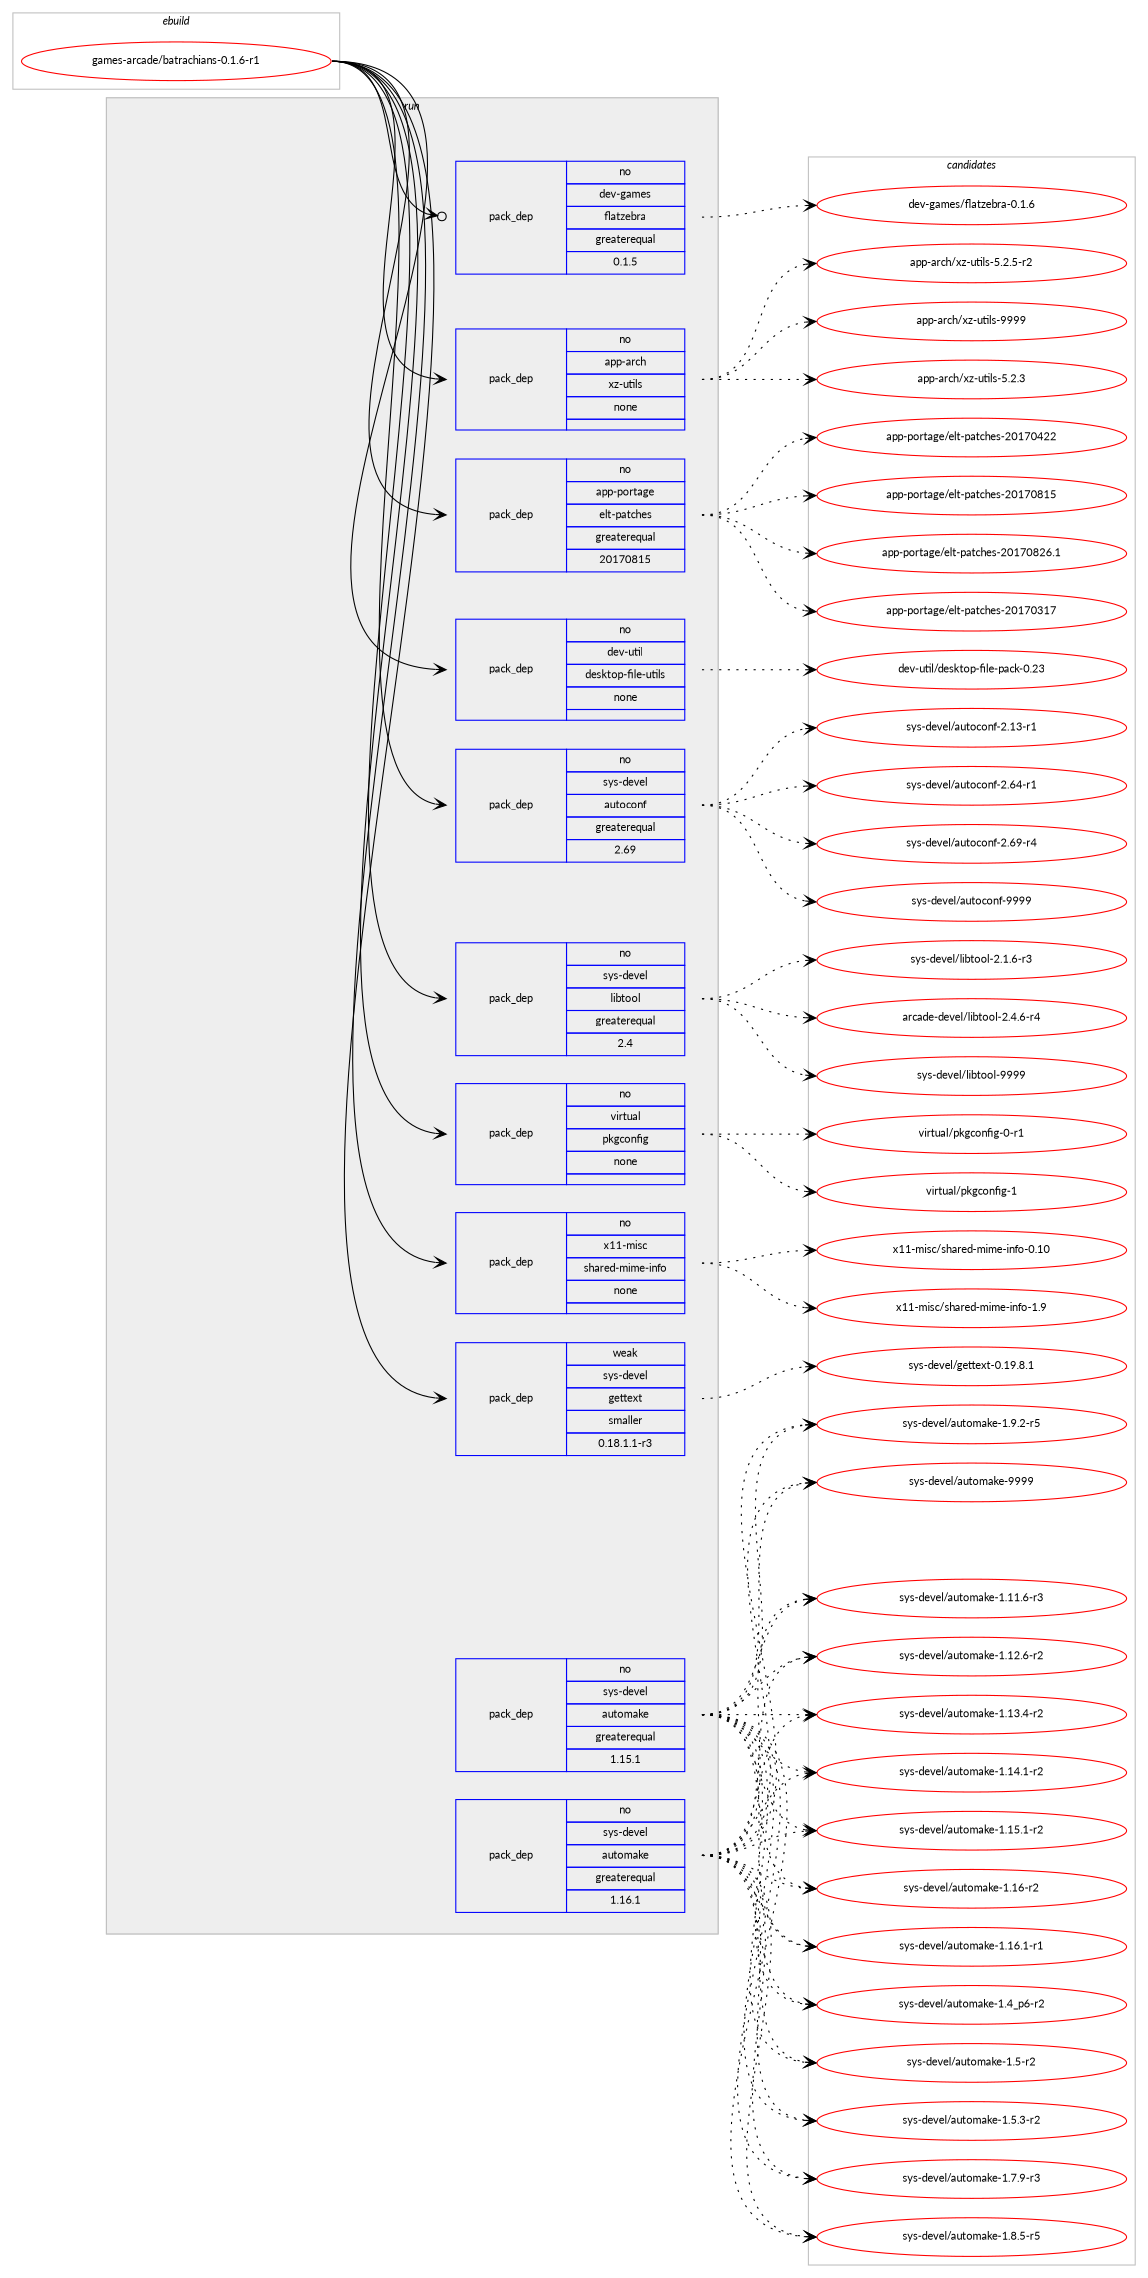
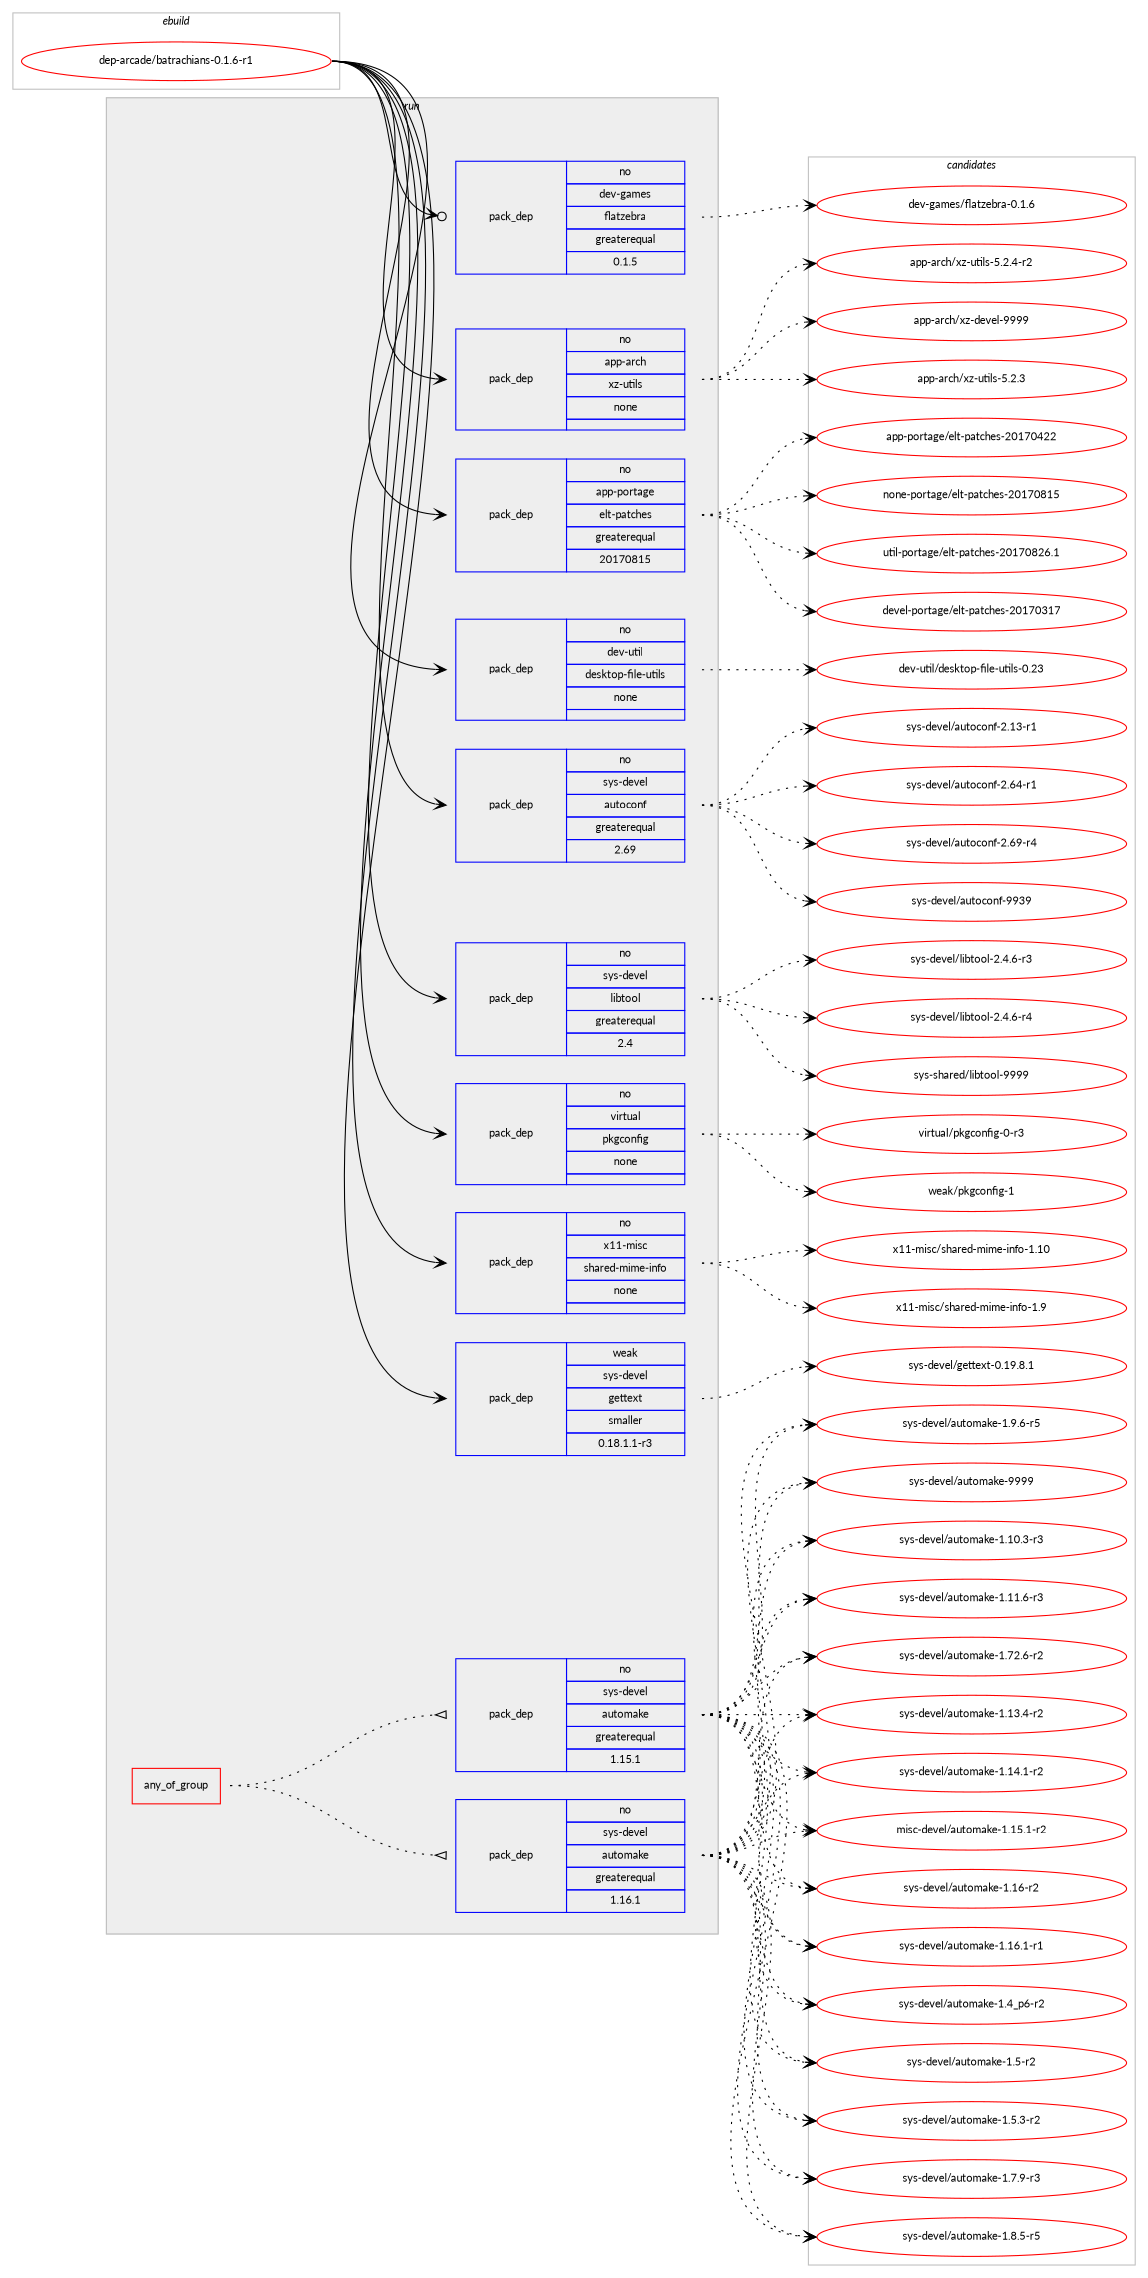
node "games-arcade/batrachians-0.1.6-r1": label "games-arcade/batrachians-0.1.6-r1" -> "dep-arcade/batrachians-0.1.6-r1"
node "app-arch/xz-utils-5.2.5-r2": label "app-arch/xz-utils-5.2.5-r2" -> "app-arch/xz-utils-5.2.4-r2"
node "app-arch/xz-utils-9999": label "app-arch/xz-utils-9999" -> "app-arch/xz-devel-9999"
node "app-portage/elt-patches-20170815": label "app-portage/elt-patches-20170815" -> "none-portage/elt-patches-20170815"
node "app-portage/elt-patches-20170826.1": label "app-portage/elt-patches-20170826.1" -> "util-portage/elt-patches-20170826.1"
node "app-portage/elt-patches-20170317": label "app-portage/elt-patches-20170317" -> "devel-portage/elt-patches-20170317"
node "dev-util/desktop-file-pack-0.23": label "dev-util/desktop-file-pack-0.23" -> "dev-util/desktop-file-utils-0.23"
node "sys-devel/autoconf-9999": label "sys-devel/autoconf-9999" -> "sys-devel/autoconf-9939"
node "sys-devel/libtool-2.1.6-r3": label "sys-devel/libtool-2.1.6-r3" -> "sys-devel/libtool-2.4.6-r3"
node "arcade-devel/libtool-2.4.6-r4": label "arcade-devel/libtool-2.4.6-r4" -> "sys-devel/libtool-2.4.6-r4"
node "sys-devel/libtool-9999": label "sys-devel/libtool-9999" -> "sys-shared/libtool-9999"
node "virtual/pkgconfig-0-r1": label "virtual/pkgconfig-0-r1" -> "virtual/pkgconfig-0-r3"
node "virtual/pkgconfig-1": label "virtual/pkgconfig-1" -> "weak/pkgconfig-1"
node "x11-misc/shared-mime-info-0.10": label "x11-misc/shared-mime-info-0.10" -> "x11-misc/shared-mime-info-1.10"
node "sys-devel/automake-1.9.2-r5": label "sys-devel/automake-1.9.2-r5" -> "sys-devel/automake-1.9.6-r5"
node "sys-devel/automake-1.10.3-r3": added
node "sys-devel/automake-1.12.6-r2": label "sys-devel/automake-1.12.6-r2" -> "sys-devel/automake-1.72.6-r2"
node "any_of_group": added
node "sys-devel/automake-1.15.1-r2": label "sys-devel/automake-1.15.1-r2" -> "misc-devel/automake-1.15.1-r2"
